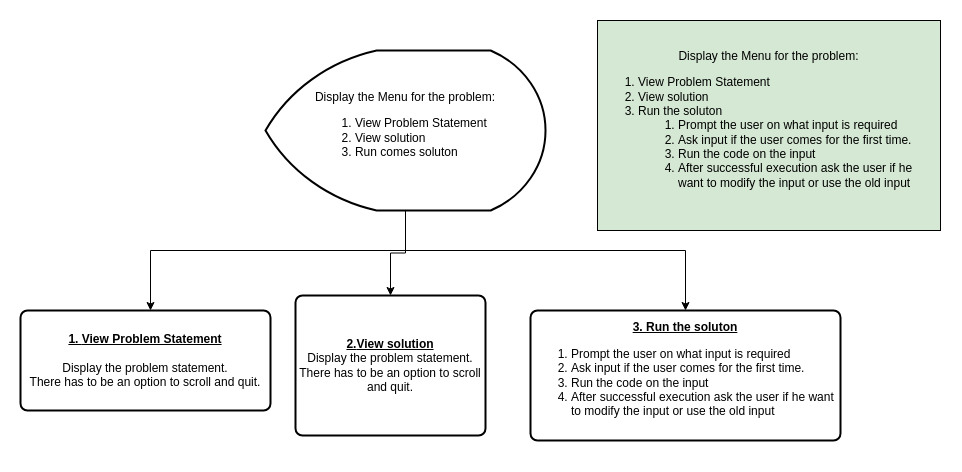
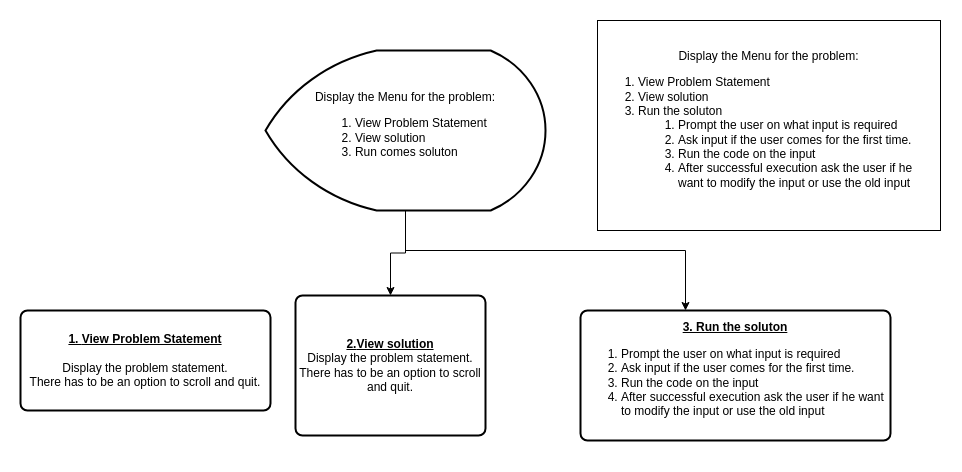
node "Display the Menu for the problem: View Problem Statement View solution Run the soluton Prompt the user on what input is required Ask input if the user comes for the first time. Run the code on the input After successful execution ask the user if he want to modify the input or use the old input": fillcolor #d5e8d4 -> #ffffff
edge "Display the Menu for the problem:View Problem Statement View solution Run comes soluton" -> "1. View Problem Statement Display the problem statement. There has to be an option to scroll and quit.": removed
node "3. Run the soluton Prompt the user on what input is required Ask input if the user comes for the first time. Run the code on the input After successful execution ask the user if he want to modify the input or use the old input": moved (686, 376) -> (736, 376)
